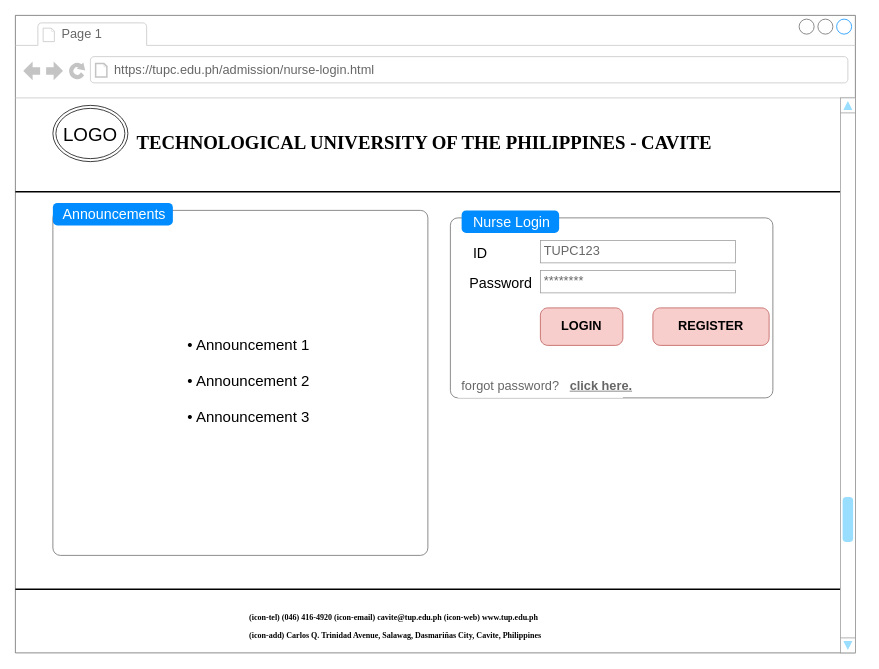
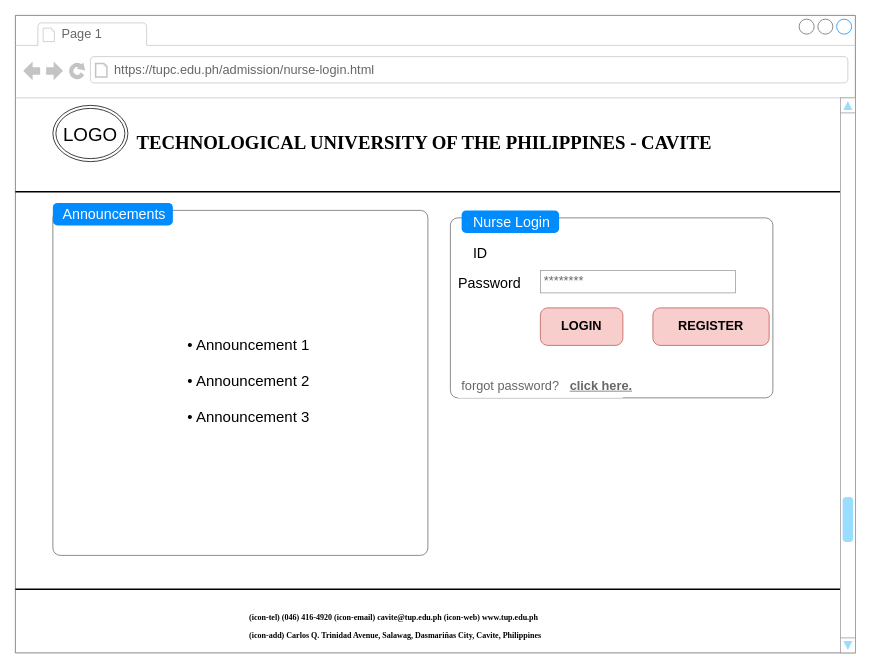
node "TUPC123": removed
node "Password": moved (501, 282) -> (490, 282)
